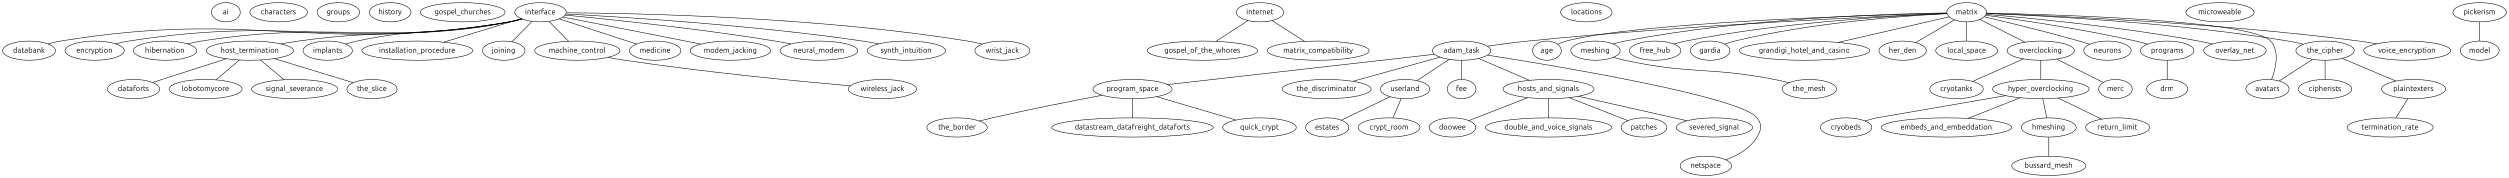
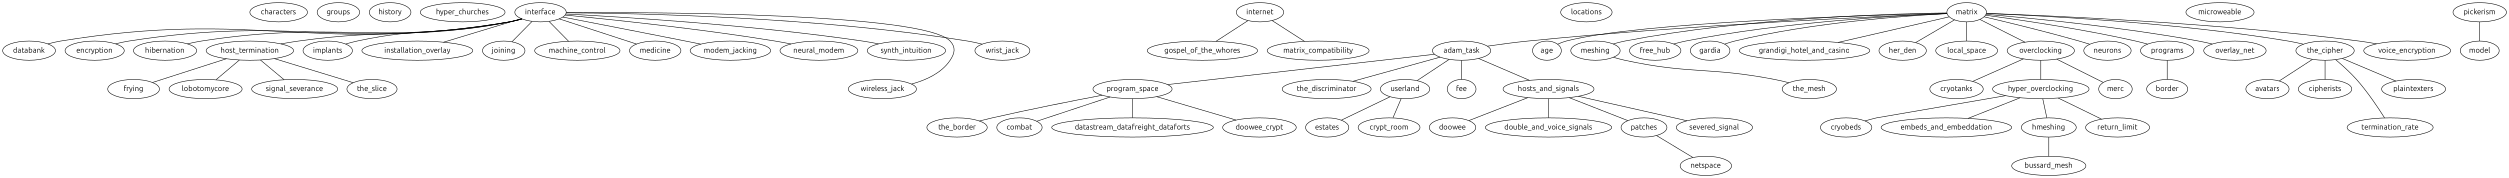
node "ai": removed
node "gospel_churches": label "gospel_churches" -> "hyper_churches"
edge "matrix" -- "avatars": removed
node "installation_procedure": label "installation_procedure" -> "installation_overlay"
edge "machine_control" -- "wireless_jack": now "interface" -- "wireless_jack"
edge "adam_task" -- "netspace": now "patches" -- "netspace"
node "dataforts": label "dataforts" -> "frying"
node "drm": label "drm" -> "border"
edge "plaintexters" -- "termination_rate": now "the_cipher" -- "termination_rate"
node "combat": added
node "quick_crypt": label "quick_crypt" -> "doowee_crypt"
